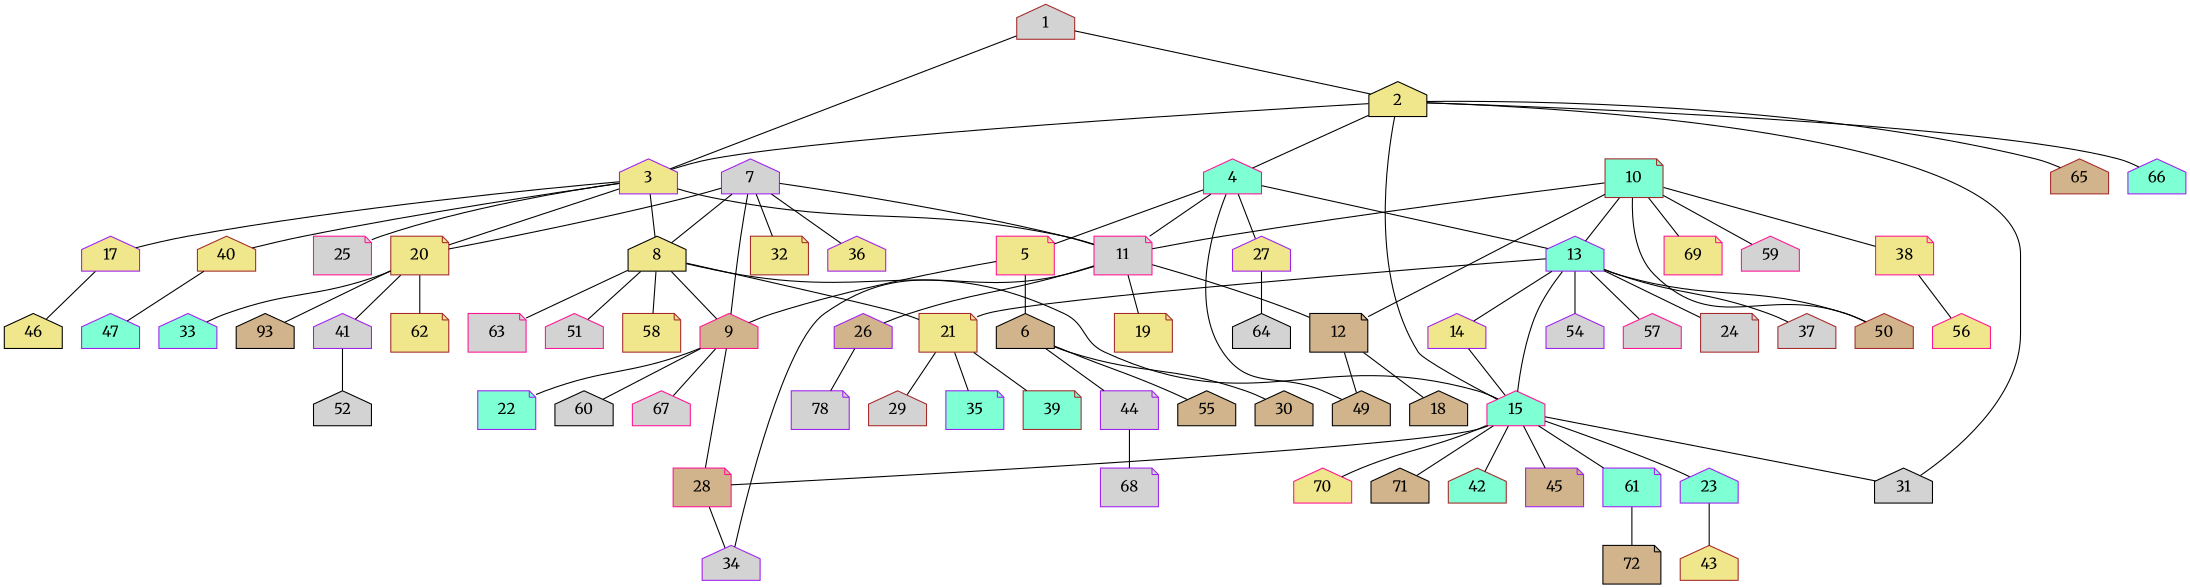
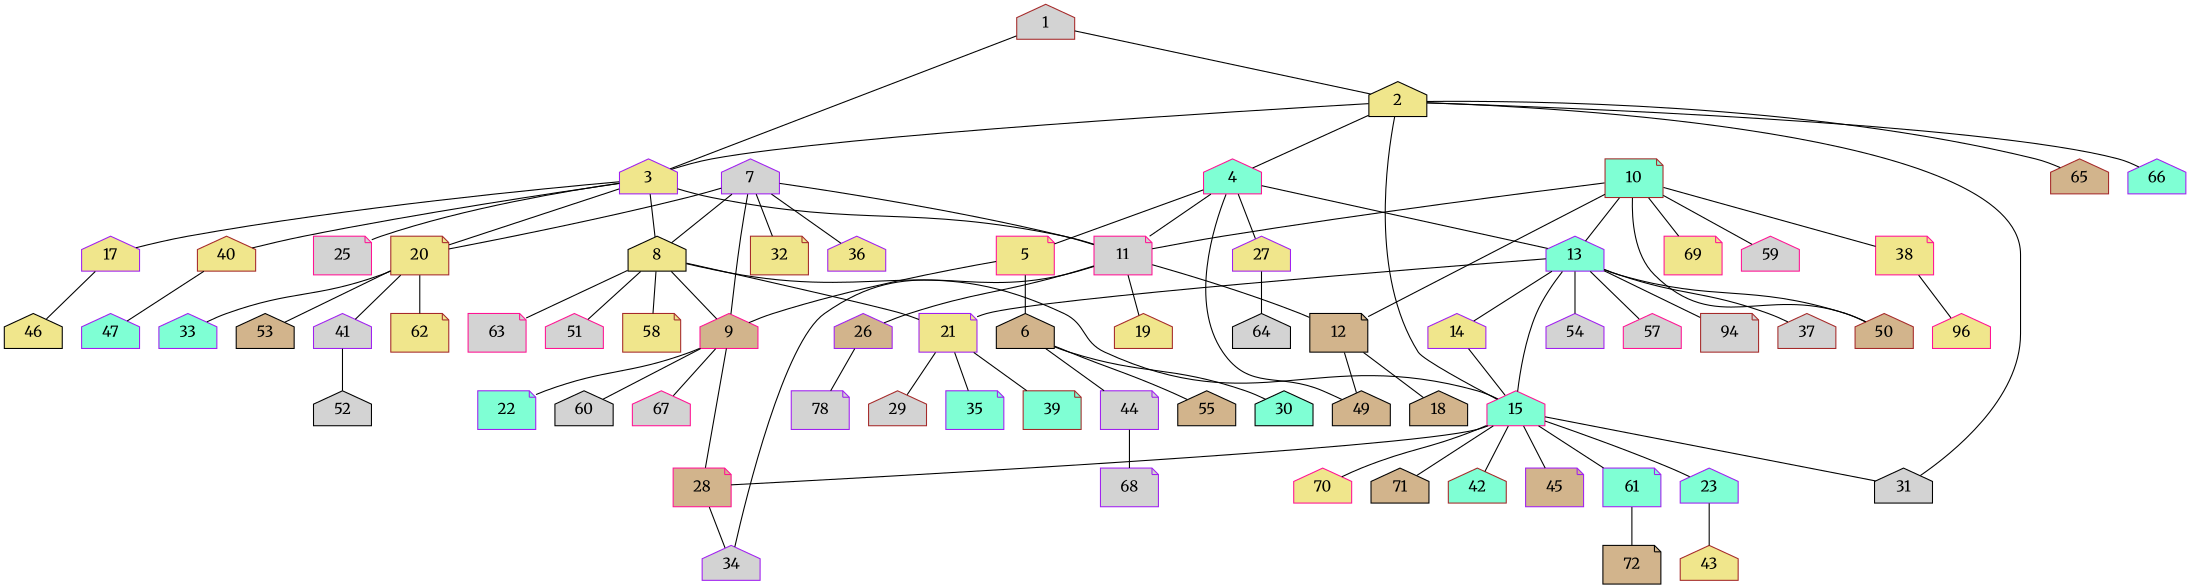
node "93": label "93" -> "53"
node "21": color brown -> purple
node "19": shape note -> house
node "24": label "24" -> "94"
node "56": label "56" -> "96"
node "30": fillcolor tan -> aquamarine
